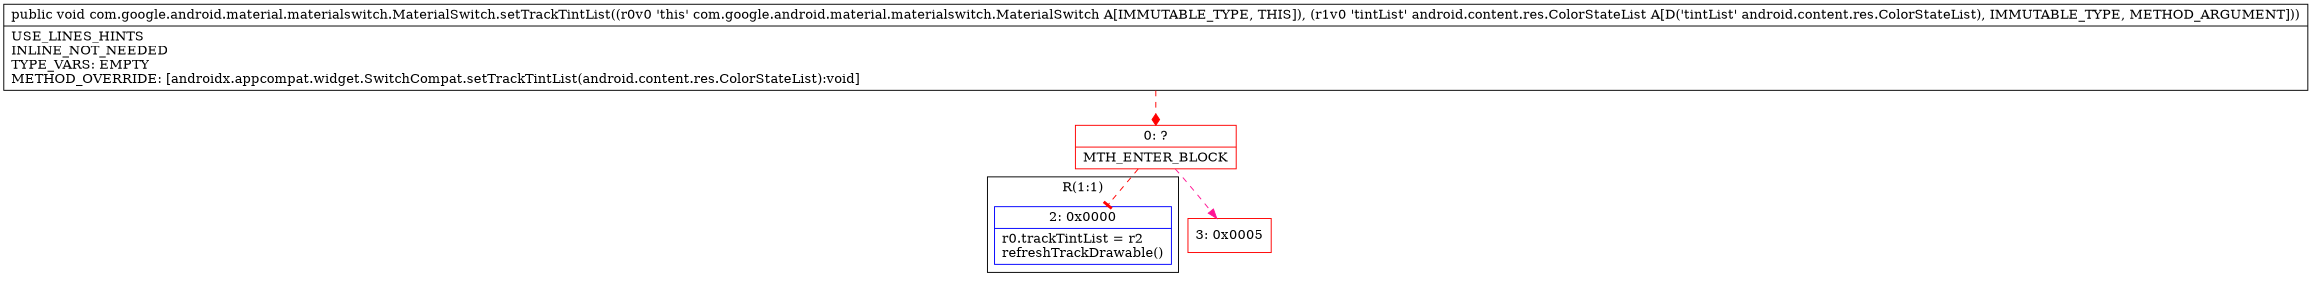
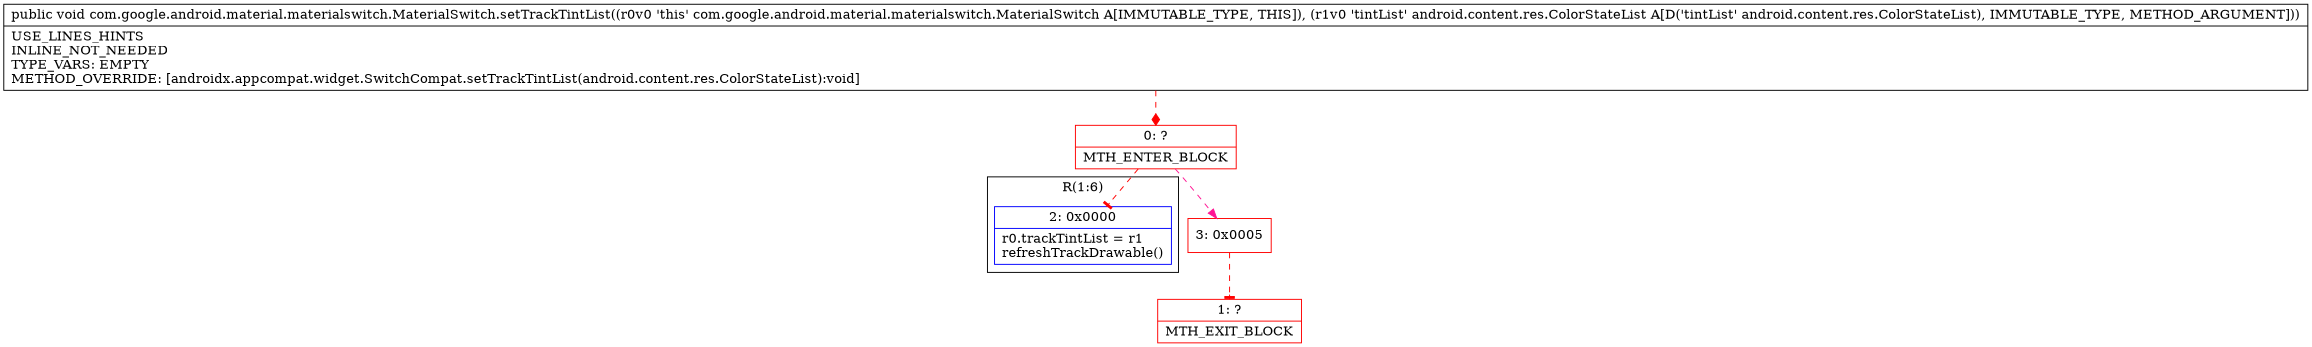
cluster "R(1:1)": label "R(1:1)" -> "R(1:6)"
node "2: 0x0000": text "r0.trackTintList = r2" -> "r0.trackTintList = r1"
node "1: ?": added
